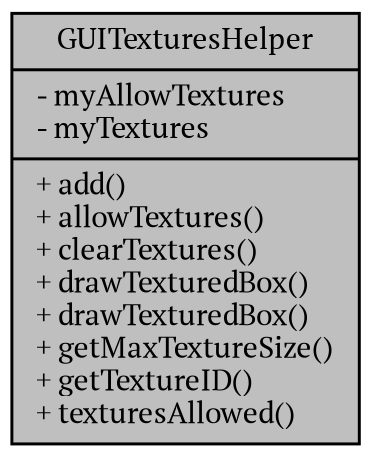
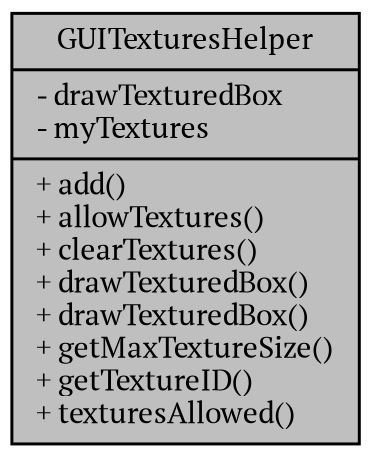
node "GUITexturesHelper": text "- myAllowTextures" -> "- drawTexturedBox"
